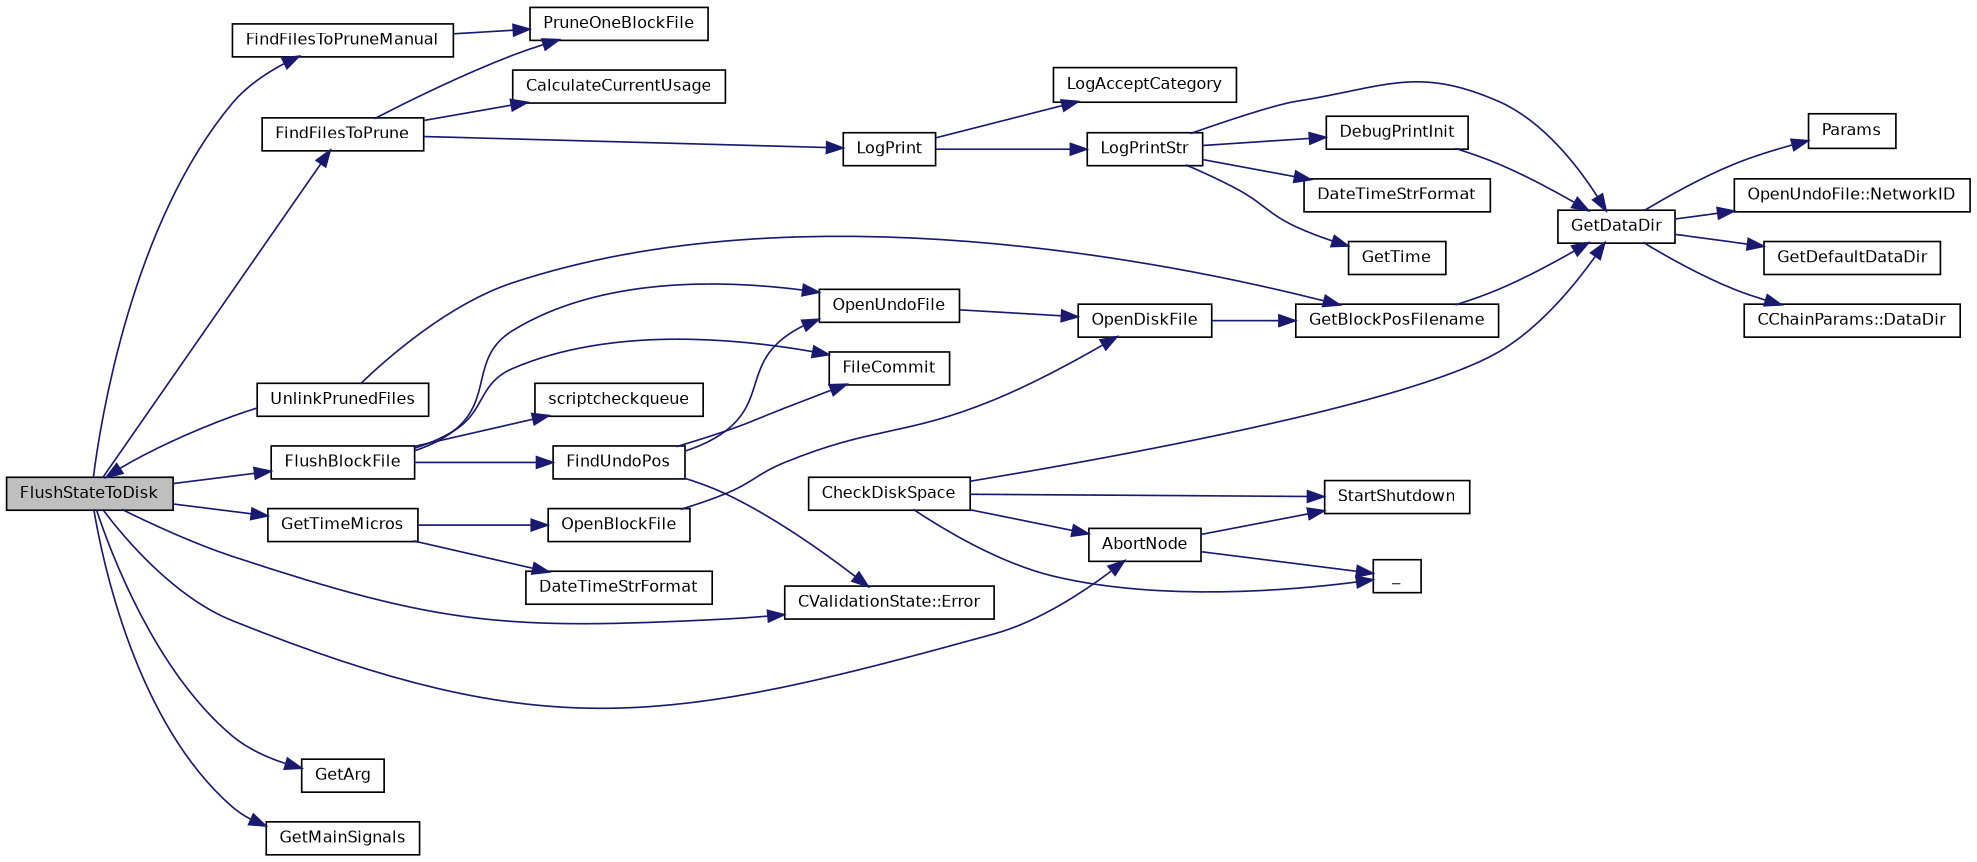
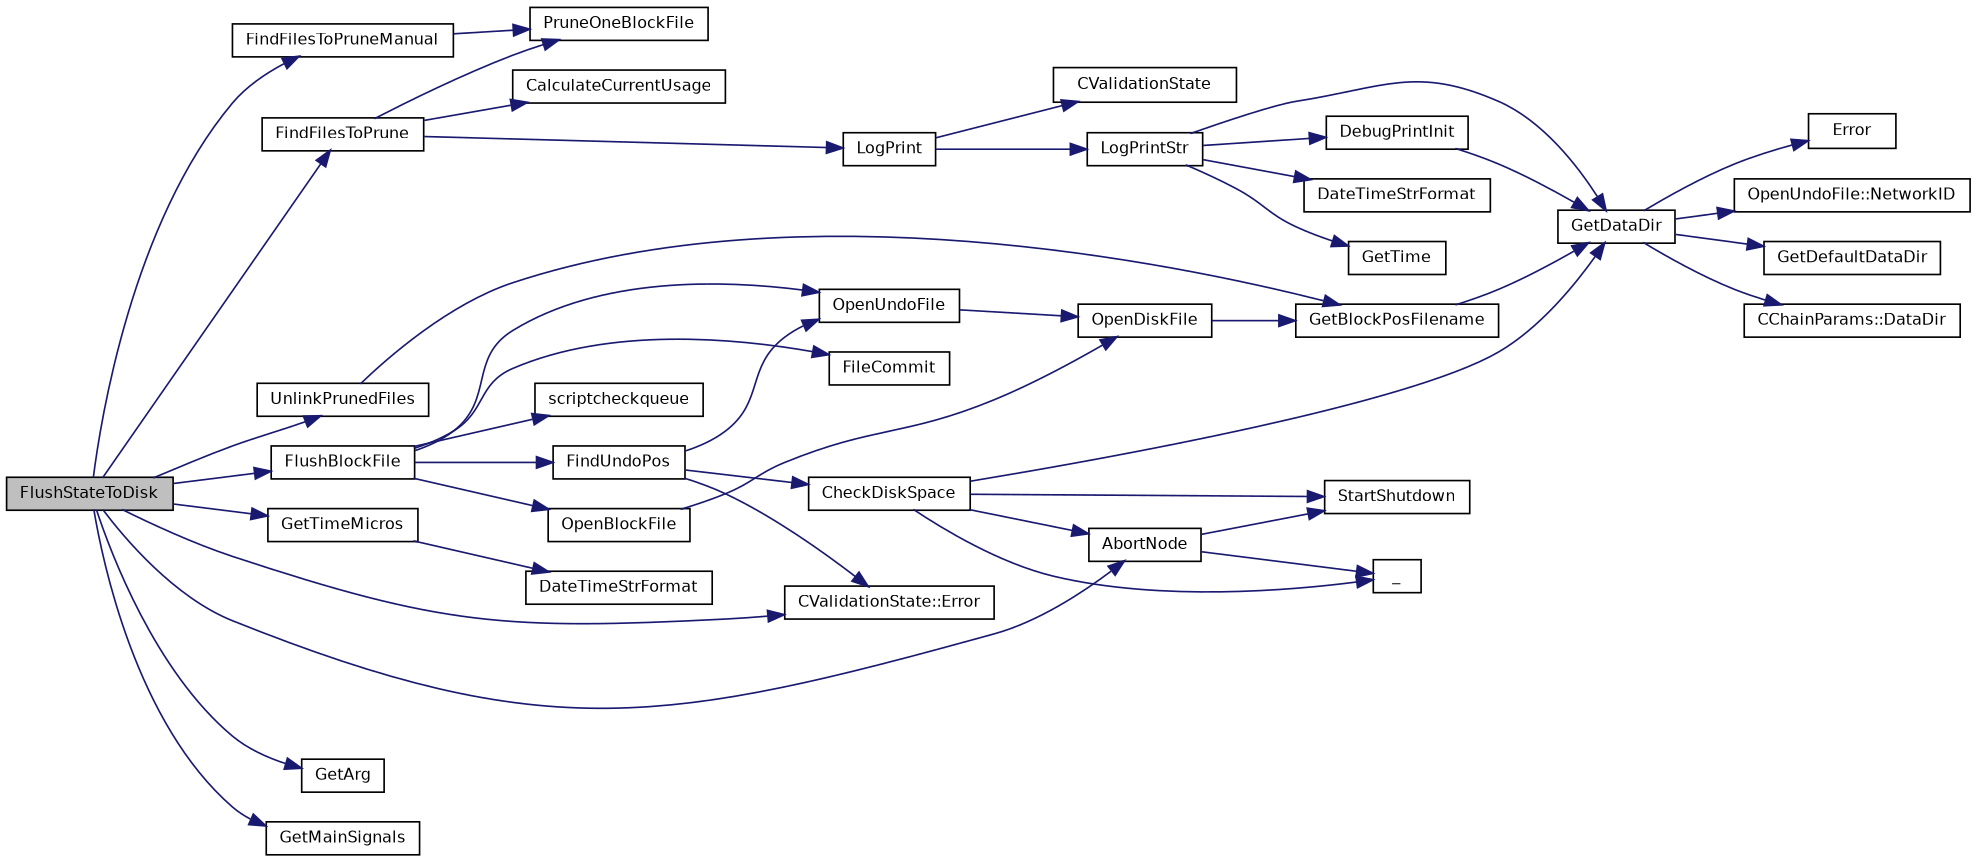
node "LogAcceptCategory": label "LogAcceptCategory" -> "CValidationState"
node "Params": label "Params" -> "Error"
edge "FindUndoPos" -> "FileCommit": now "FindUndoPos" -> "CheckDiskSpace"
edge "UnlinkPrunedFiles" -> "FlushStateToDisk": reversed
edge "GetTimeMicros" -> "OpenBlockFile": now "FlushBlockFile" -> "OpenBlockFile"
